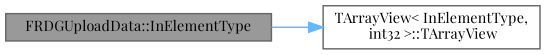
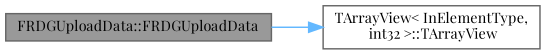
node "FRDGUploadData::InElementType": label "FRDGUploadData::InElementType" -> "FRDGUploadData::FRDGUploadData"
